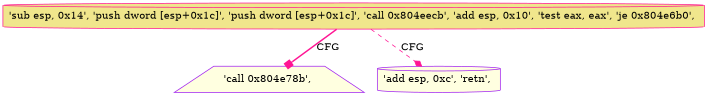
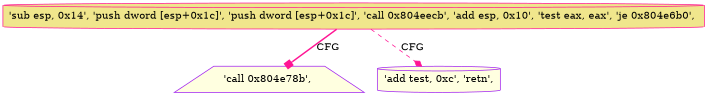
node "'add esp, 0xc', 'retn',": label "'add esp, 0xc', 'retn'," -> "'add test, 0xc', 'retn',"
